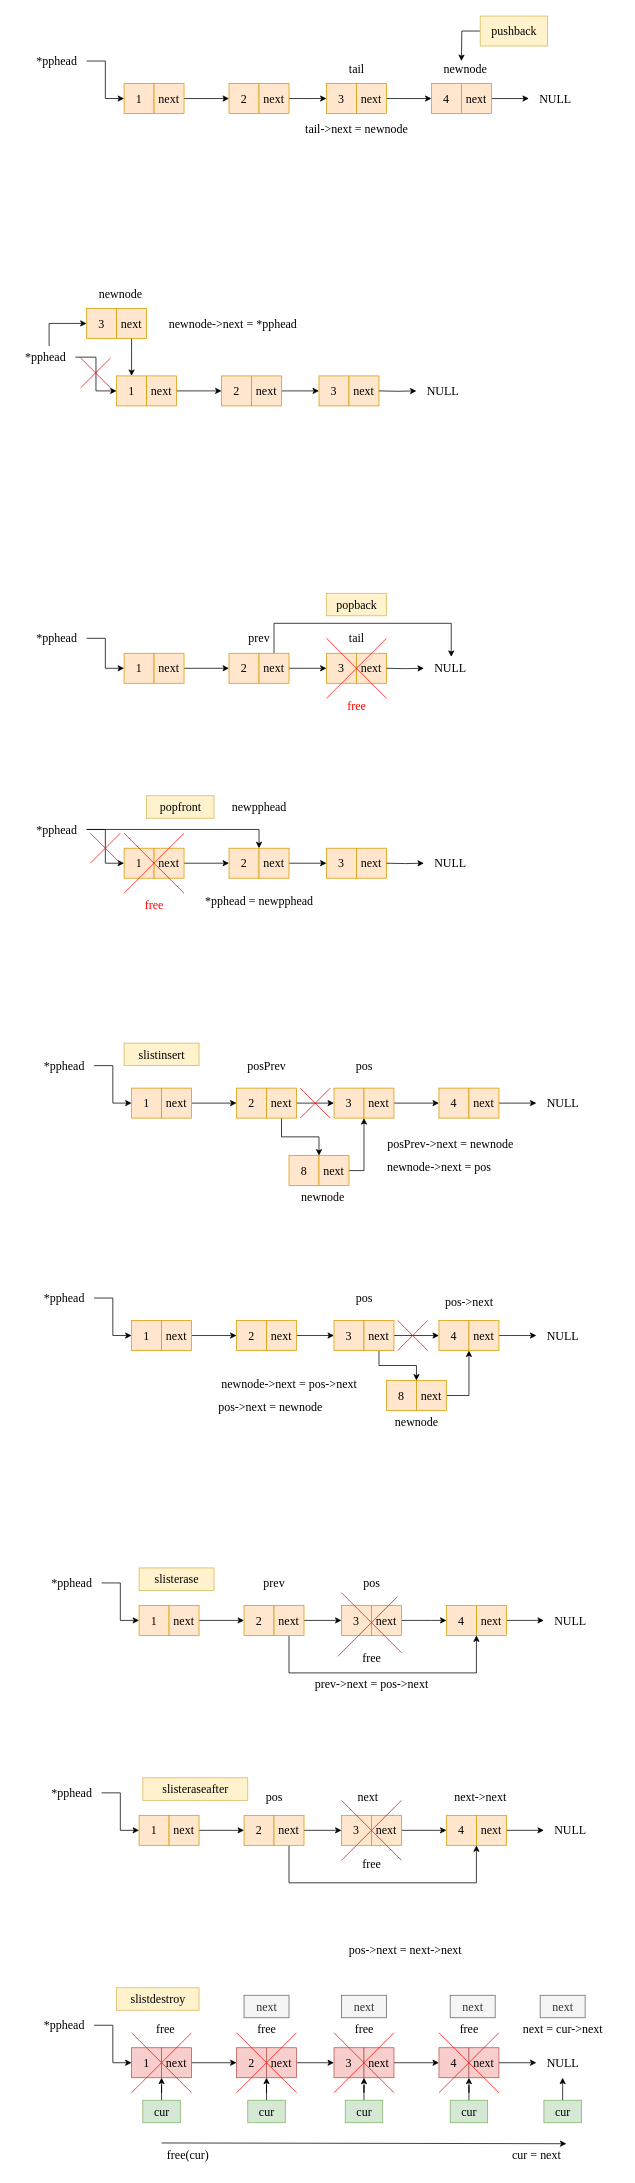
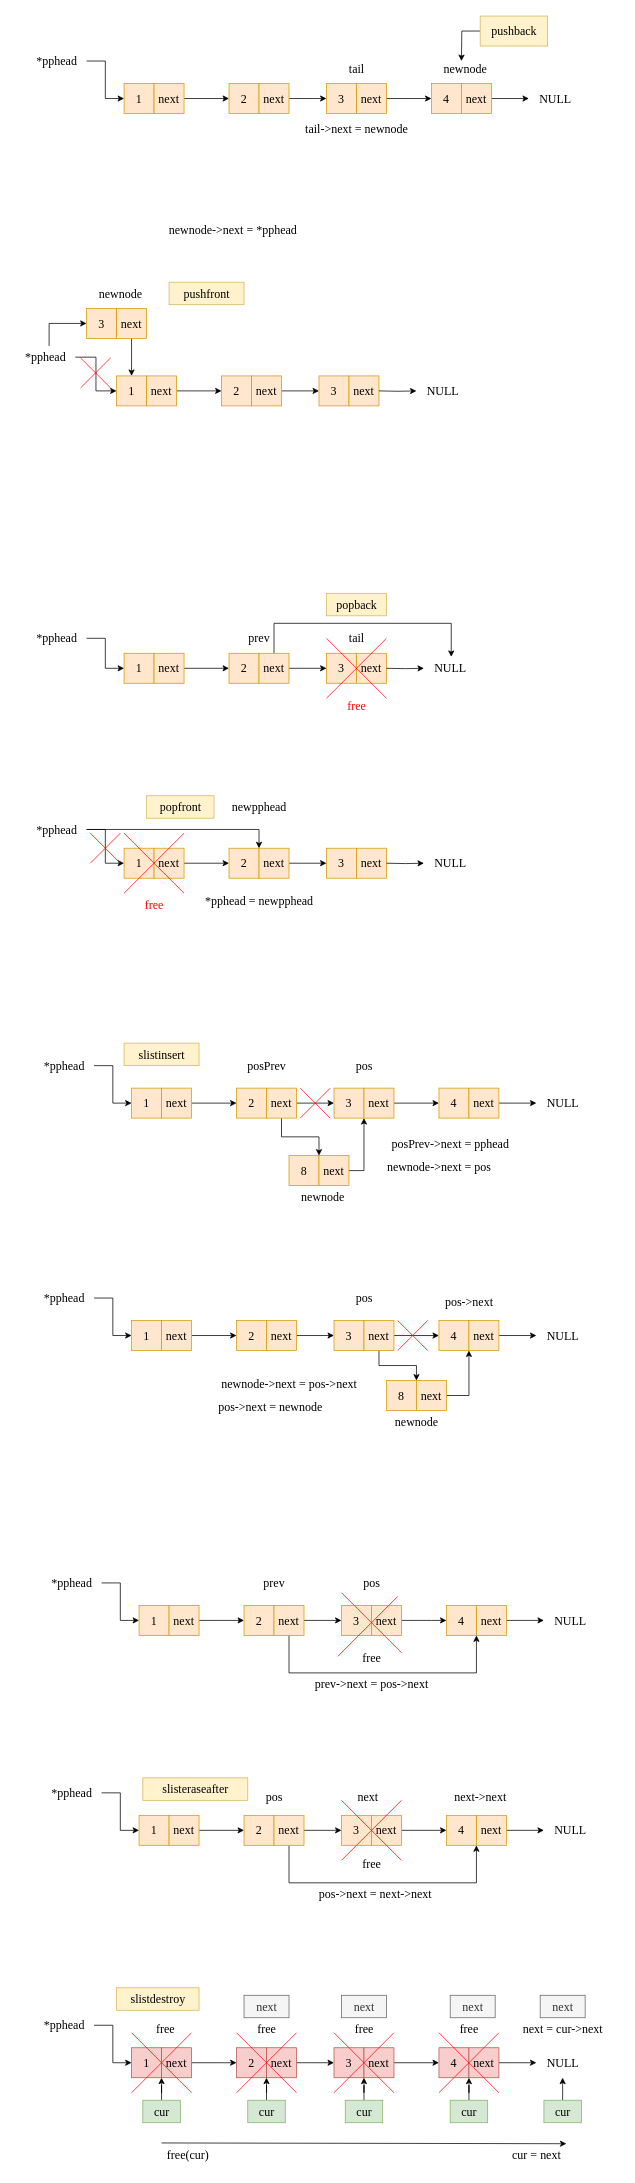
node "pushfront": added
node "newnode->next = *pphead": moved (233, 323) -> (233, 229)
node "posPrev->next = newnode": label "posPrev->next = newnode" -> "posPrev->next = pphead"
node "slisterase": removed
node "pos->next = next->next": moved (405, 1950) -> (375, 1894)
